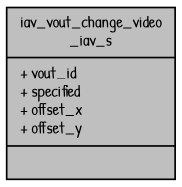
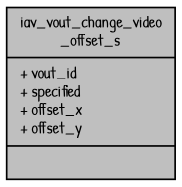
node "iav_vout_change_video": text "_iav_s" -> "_offset_s"
